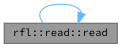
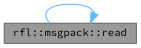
node "rfl::read::read": label "rfl::read::read" -> "rfl::msgpack::read"
